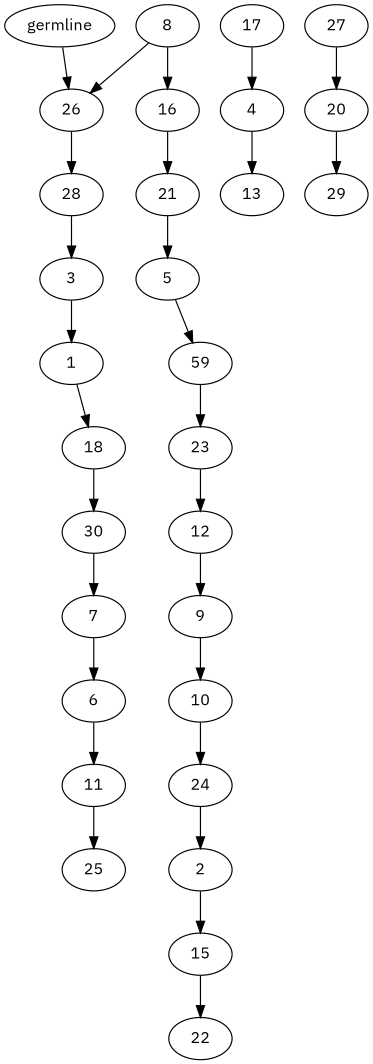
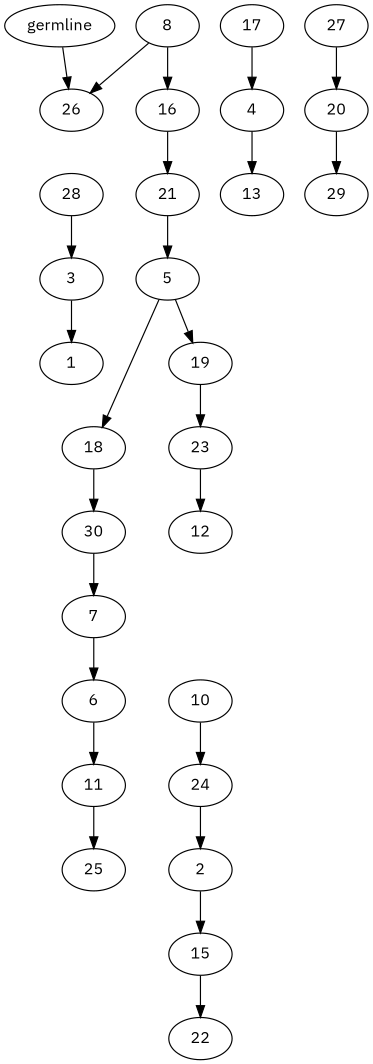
edge "26" -> "28": removed
node "59": label "59" -> "19"
edge "1" -> "18": now "5" -> "18"
node "9": removed
